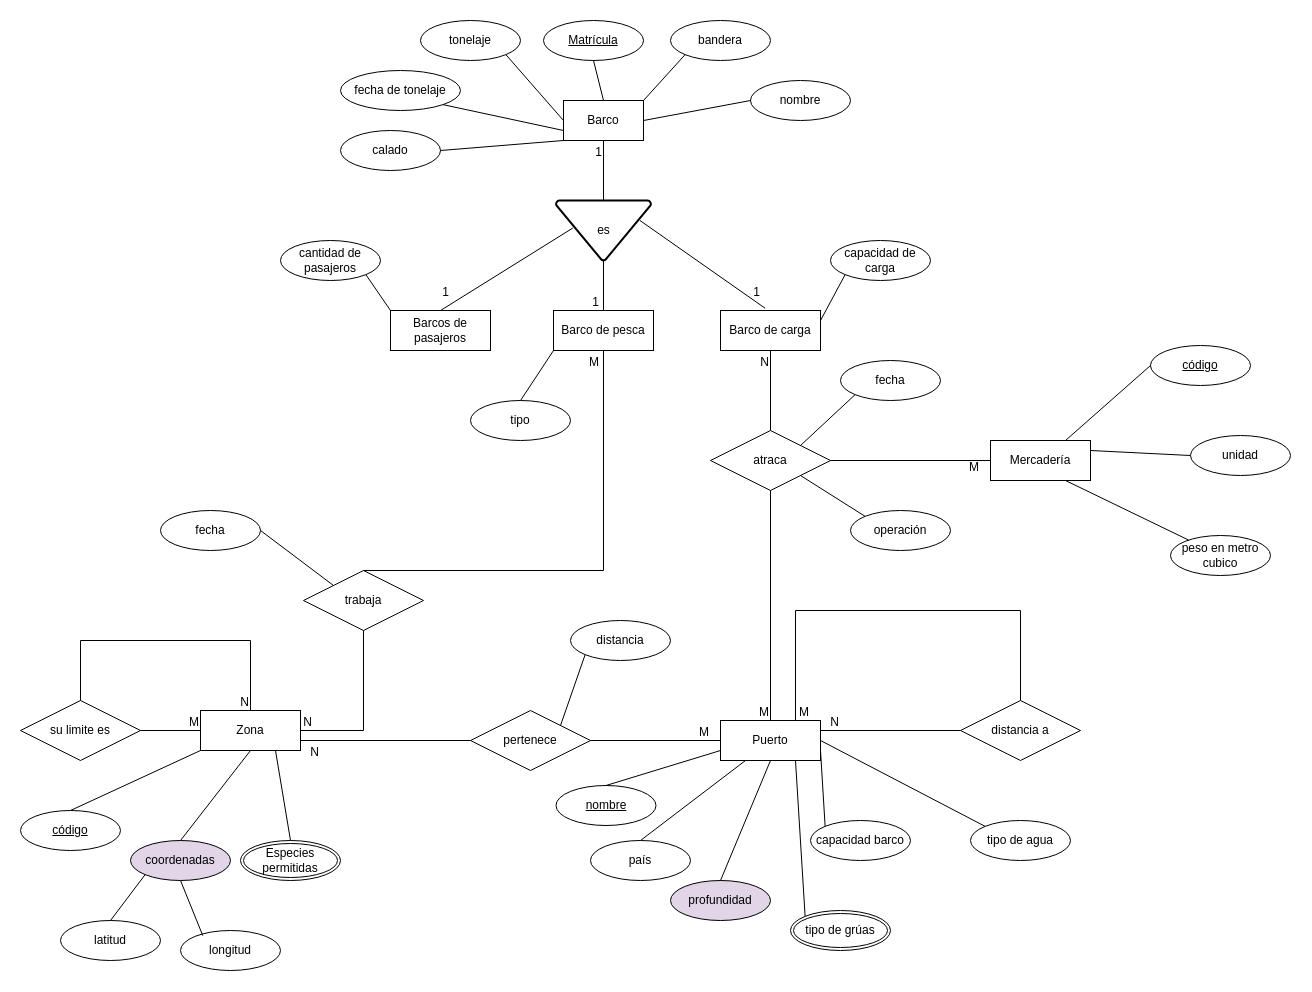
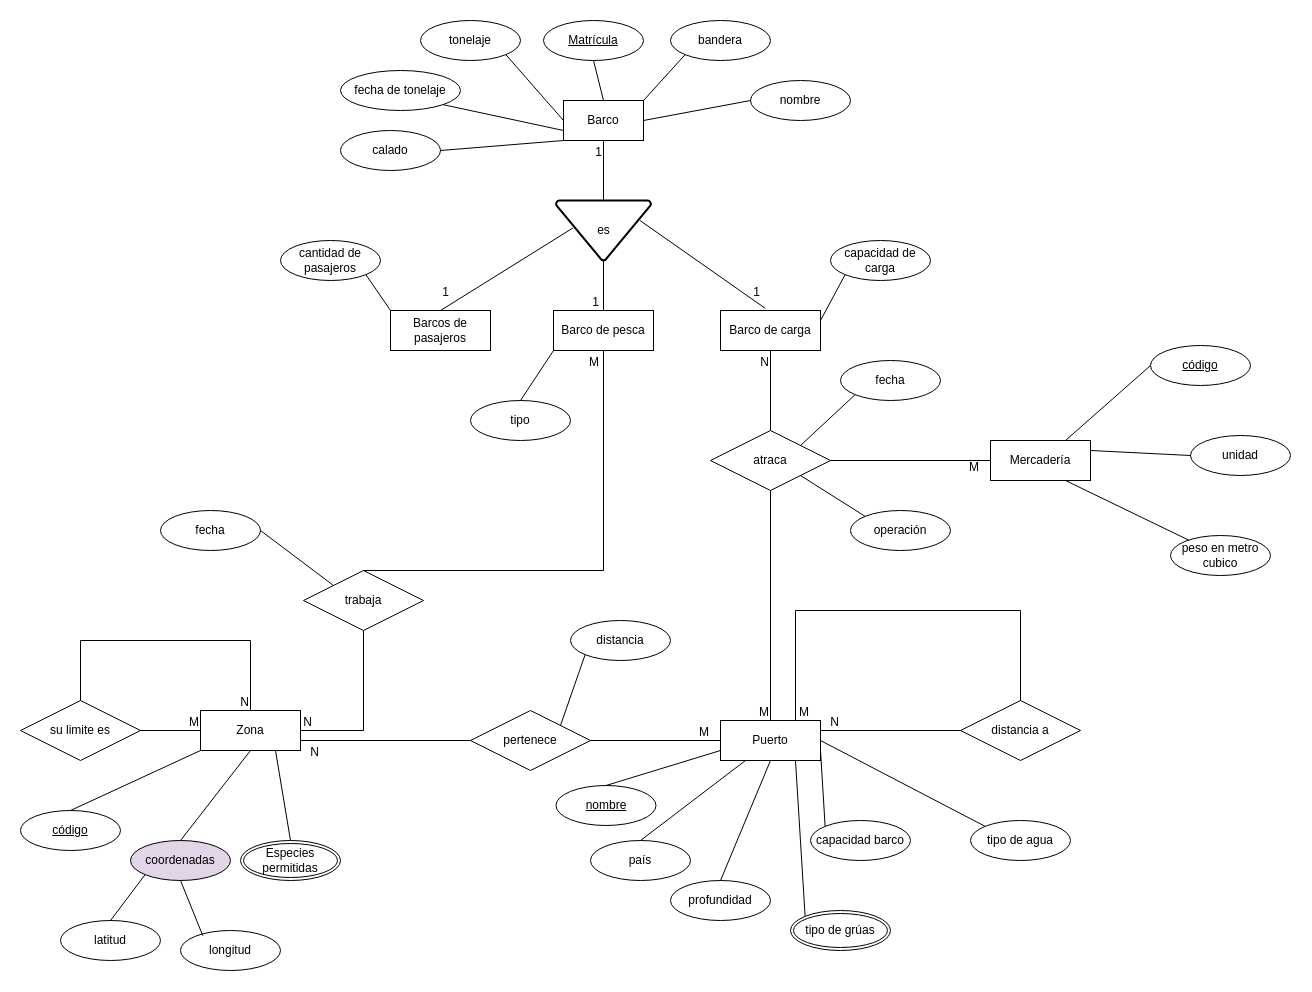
node "profundidad": fillcolor #e1d5e7 -> #ffffff
